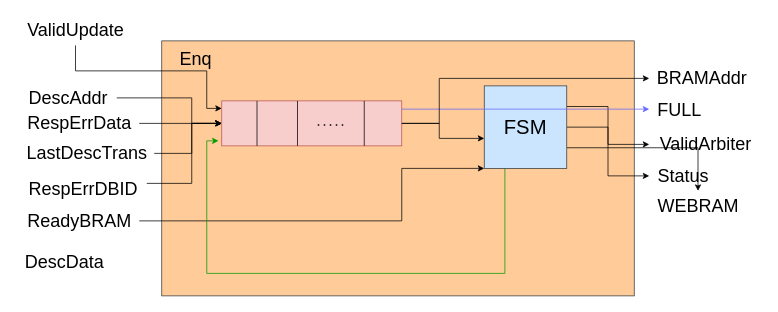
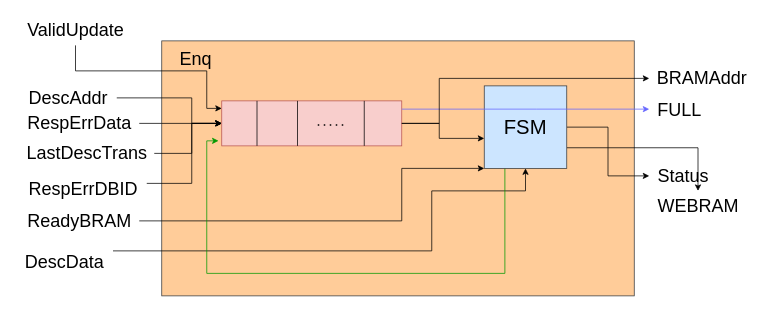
edge "FSM" -> "ValidArbiter": removed
node "ValidArbiter": removed
edge "DescData" -> "FSM": added
